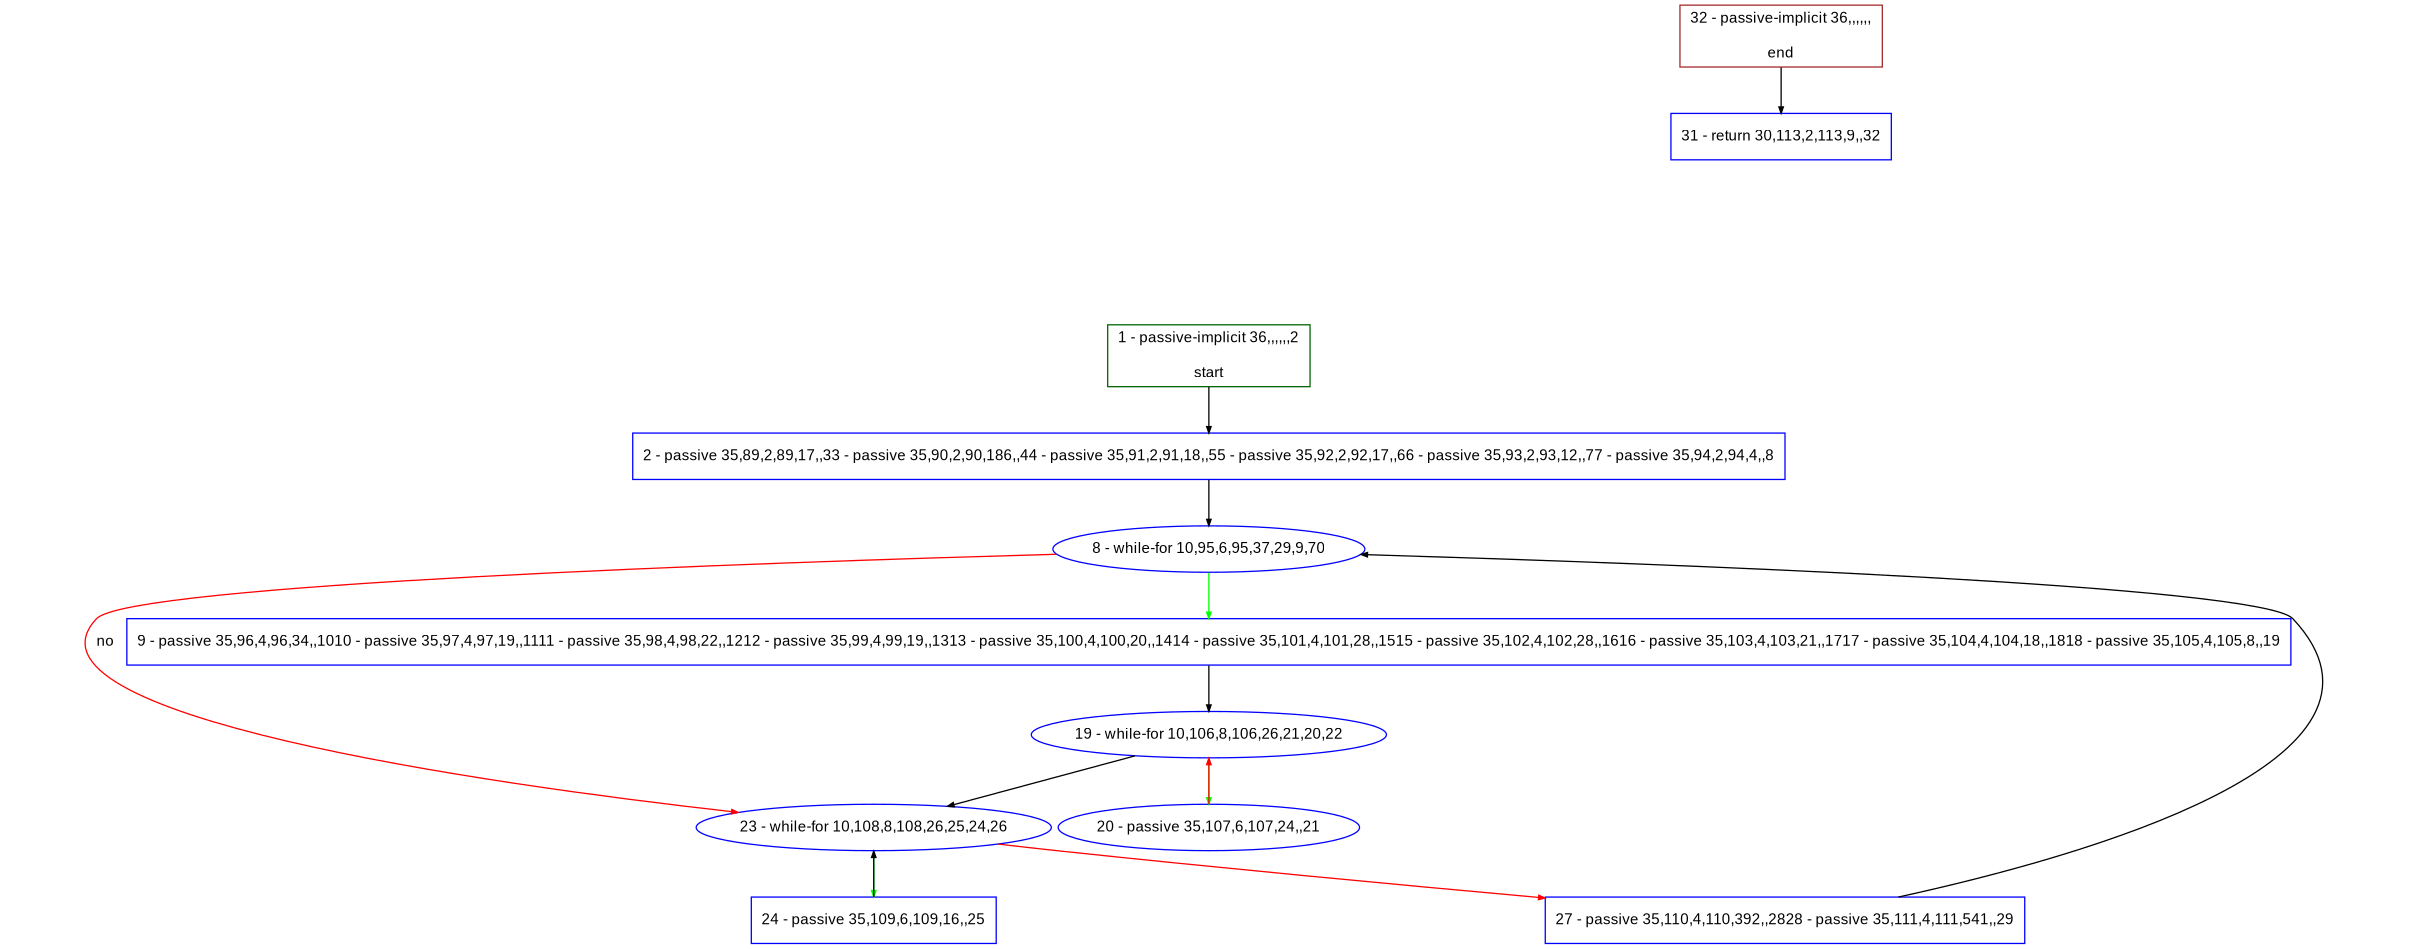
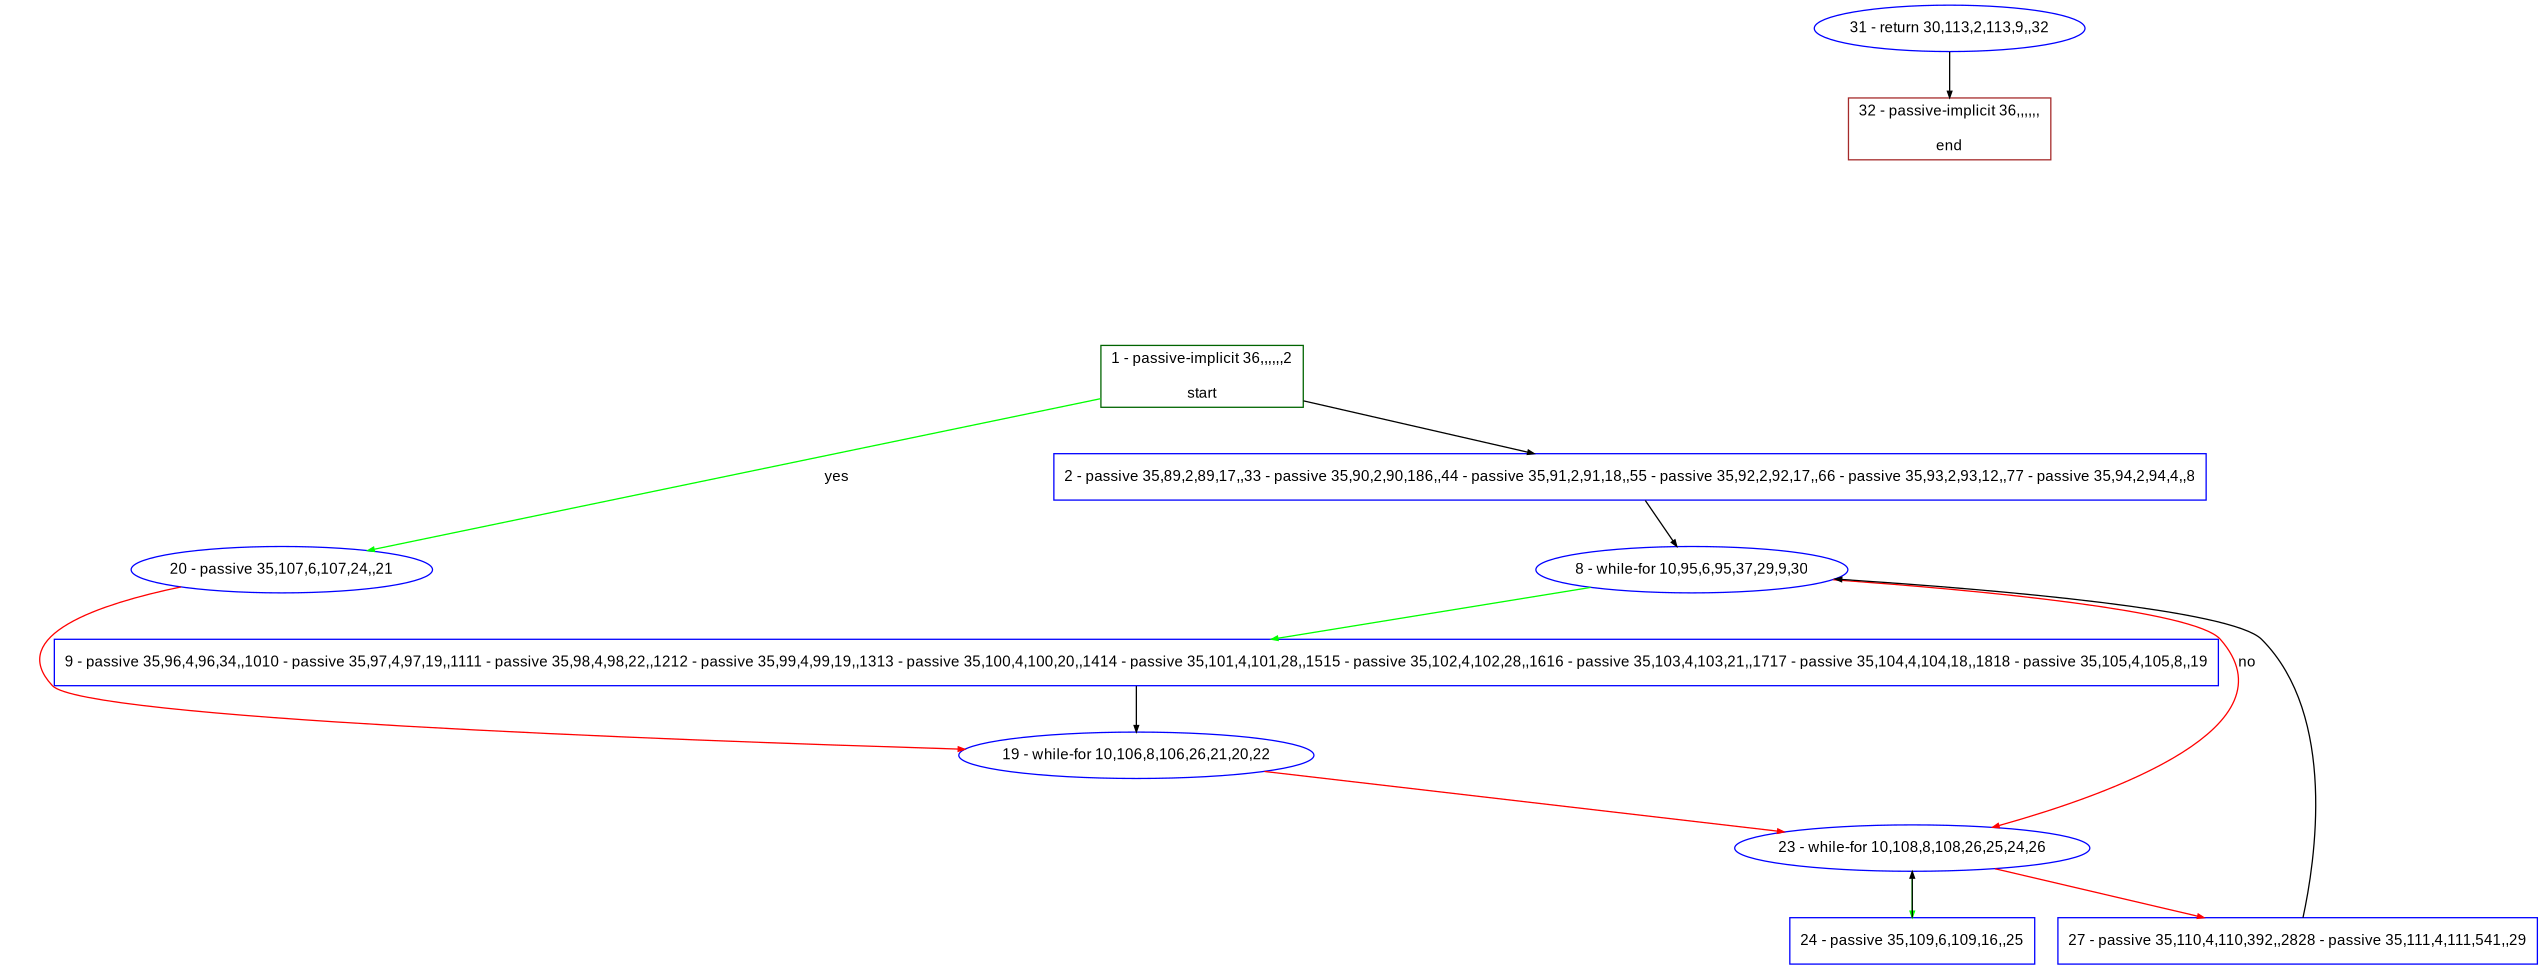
edge "32 - passive-implicit 36,,,,,, end" -> "31 - return 30,113,2,113,9,,32": reversed
node "31 - return 30,113,2,113,9,,32": shape box -> ellipse
node "8 - while-for 10,95,6,95,37,29,9,70": label "8 - while-for 10,95,6,95,37,29,9,70" -> "8 - while-for 10,95,6,95,37,29,9,30"
edge "19 - while-for 10,106,8,106,26,21,20,22" -> "20 - passive 35,107,6,107,24,,21": now "1 - passive-implicit 36,,,,,,2 start" -> "20 - passive 35,107,6,107,24,,21"
edge "19 - while-for 10,106,8,106,26,21,20,22" -> "23 - while-for 10,108,8,108,26,25,24,26": color #000000 -> #ff0000
